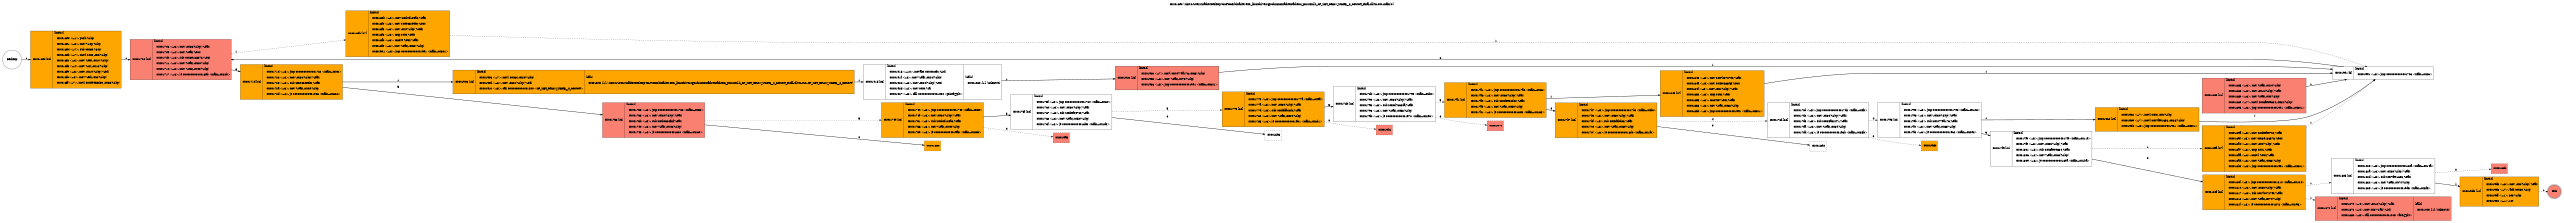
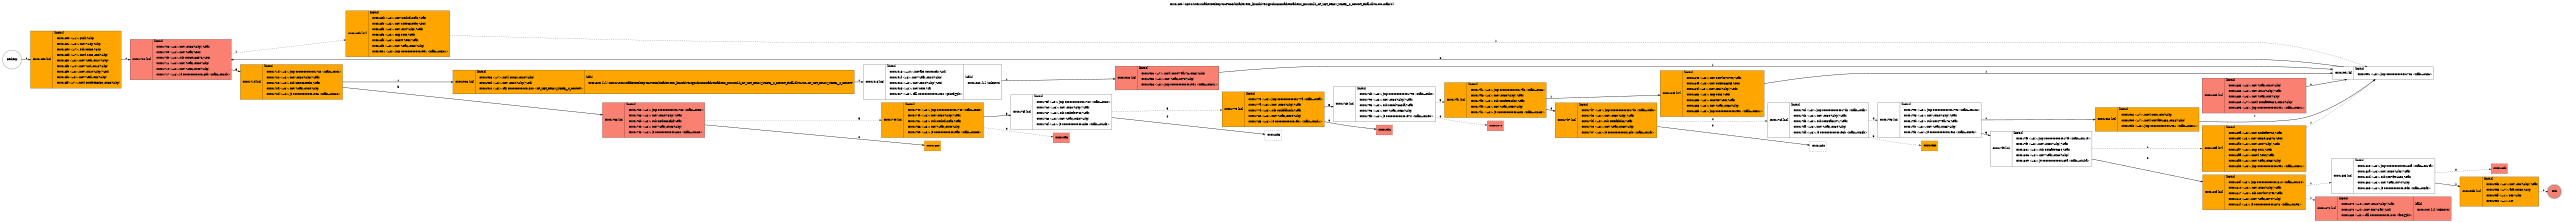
edge "0x401775 [22]" -> "0x4019b1": style dashed -> bold
